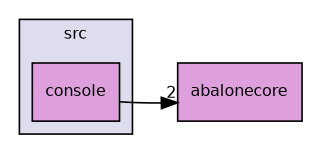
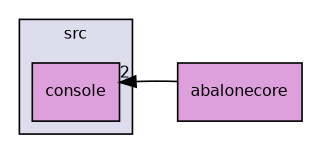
edge "console" -> "abalonecore": reversed
